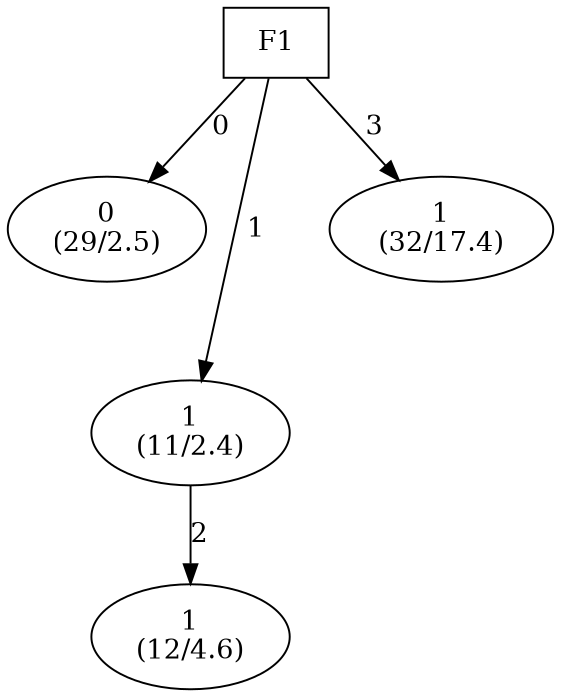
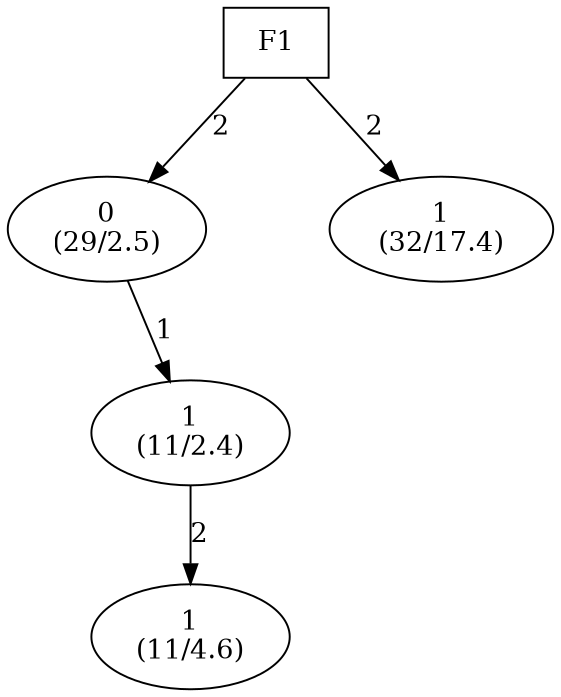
edge "F1" -> "0 (29/2.5)": label "0" -> "2"
edge "F1" -> "1 (32/17.4)": label "3" -> "2"
edge "F1" -> "1 (11/2.4)": now "0 (29/2.5)" -> "1 (11/2.4)"
node "1 (12/4.6)": label "1 (12/4.6)" -> "1 (11/4.6)"
